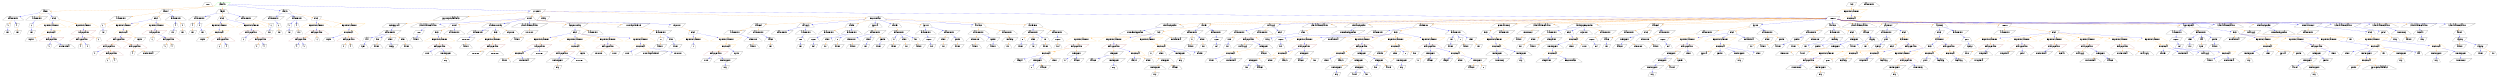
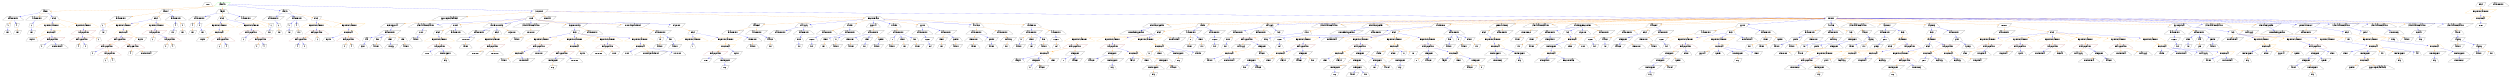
node "solidity": label "solidity" -> "getReward"
node "revert": added
